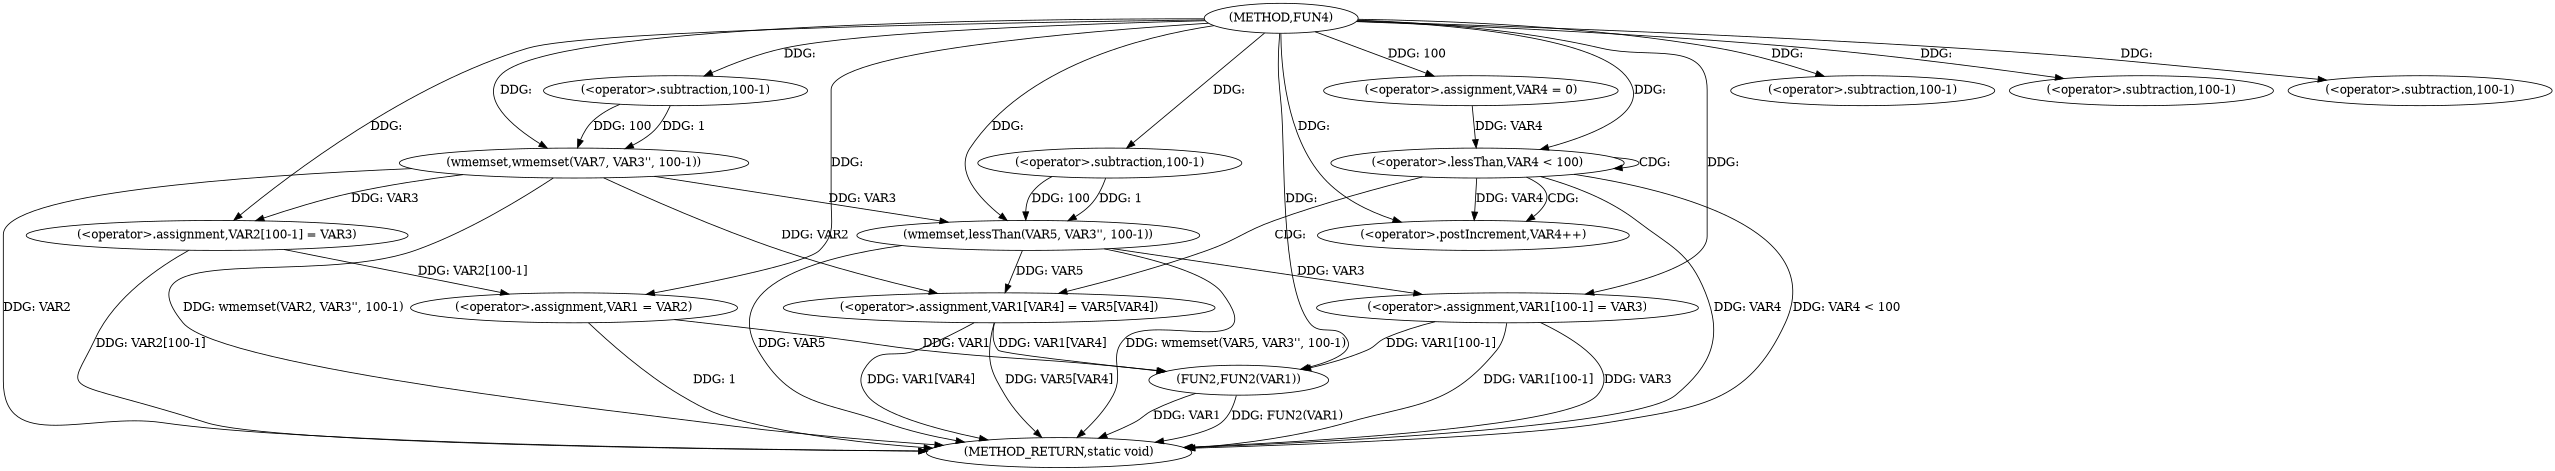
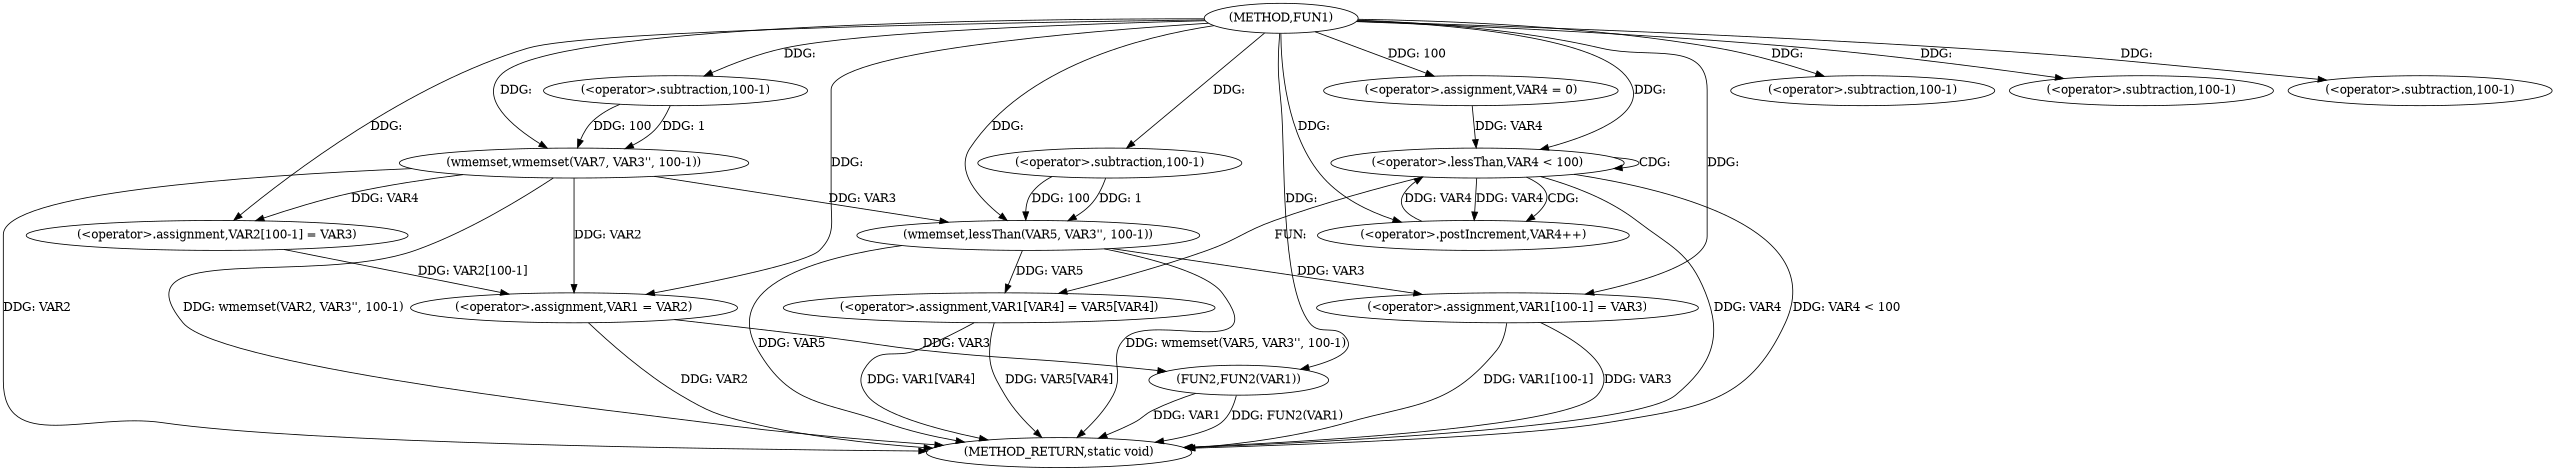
node "(METHOD,FUN4)": label "(METHOD,FUN4)" -> "(METHOD,FUN1)"
edge "(wmemset,wmemset(VAR7, VAR3'', 100-1))" -> "(<operator>.assignment,VAR2[100-1] = VAR3)": label "DDG: VAR3" -> "DDG: VAR4"
edge "(<operator>.postIncrement,VAR4++)" -> "(<operator>.lessThan,VAR4 < 100)": added, label "DDG: VAR4"
edge "(<operator>.lessThan,VAR4 < 100)" -> "(<operator>.assignment,VAR1[VAR4] = VAR5[VAR4])": label "CDG: " -> "FUN: "
edge "(wmemset,wmemset(VAR7, VAR3'', 100-1))" -> "(<operator>.assignment,VAR1[VAR4] = VAR5[VAR4])": now "(wmemset,wmemset(VAR7, VAR3'', 100-1))" -> "(<operator>.assignment,VAR1 = VAR2)"
edge "(<operator>.assignment,VAR1 = VAR2)" -> "(FUN2,FUN2(VAR1))": label "DDG: VAR1" -> "DDG: VAR3"
edge "(<operator>.assignment,VAR1[100-1] = VAR3)" -> "(FUN2,FUN2(VAR1))": removed, label "DDG: VAR1[100-1]"
edge "(<operator>.assignment,VAR1[VAR4] = VAR5[VAR4])" -> "(FUN2,FUN2(VAR1))": removed, label "DDG: VAR1[VAR4]"
edge "(<operator>.assignment,VAR1 = VAR2)" -> "(METHOD_RETURN,static void)": label "DDG: 1" -> "DDG: VAR2"
edge "(<operator>.assignment,VAR2[100-1] = VAR3)" -> "(METHOD_RETURN,static void)": removed, label "DDG: VAR2[100-1]"
